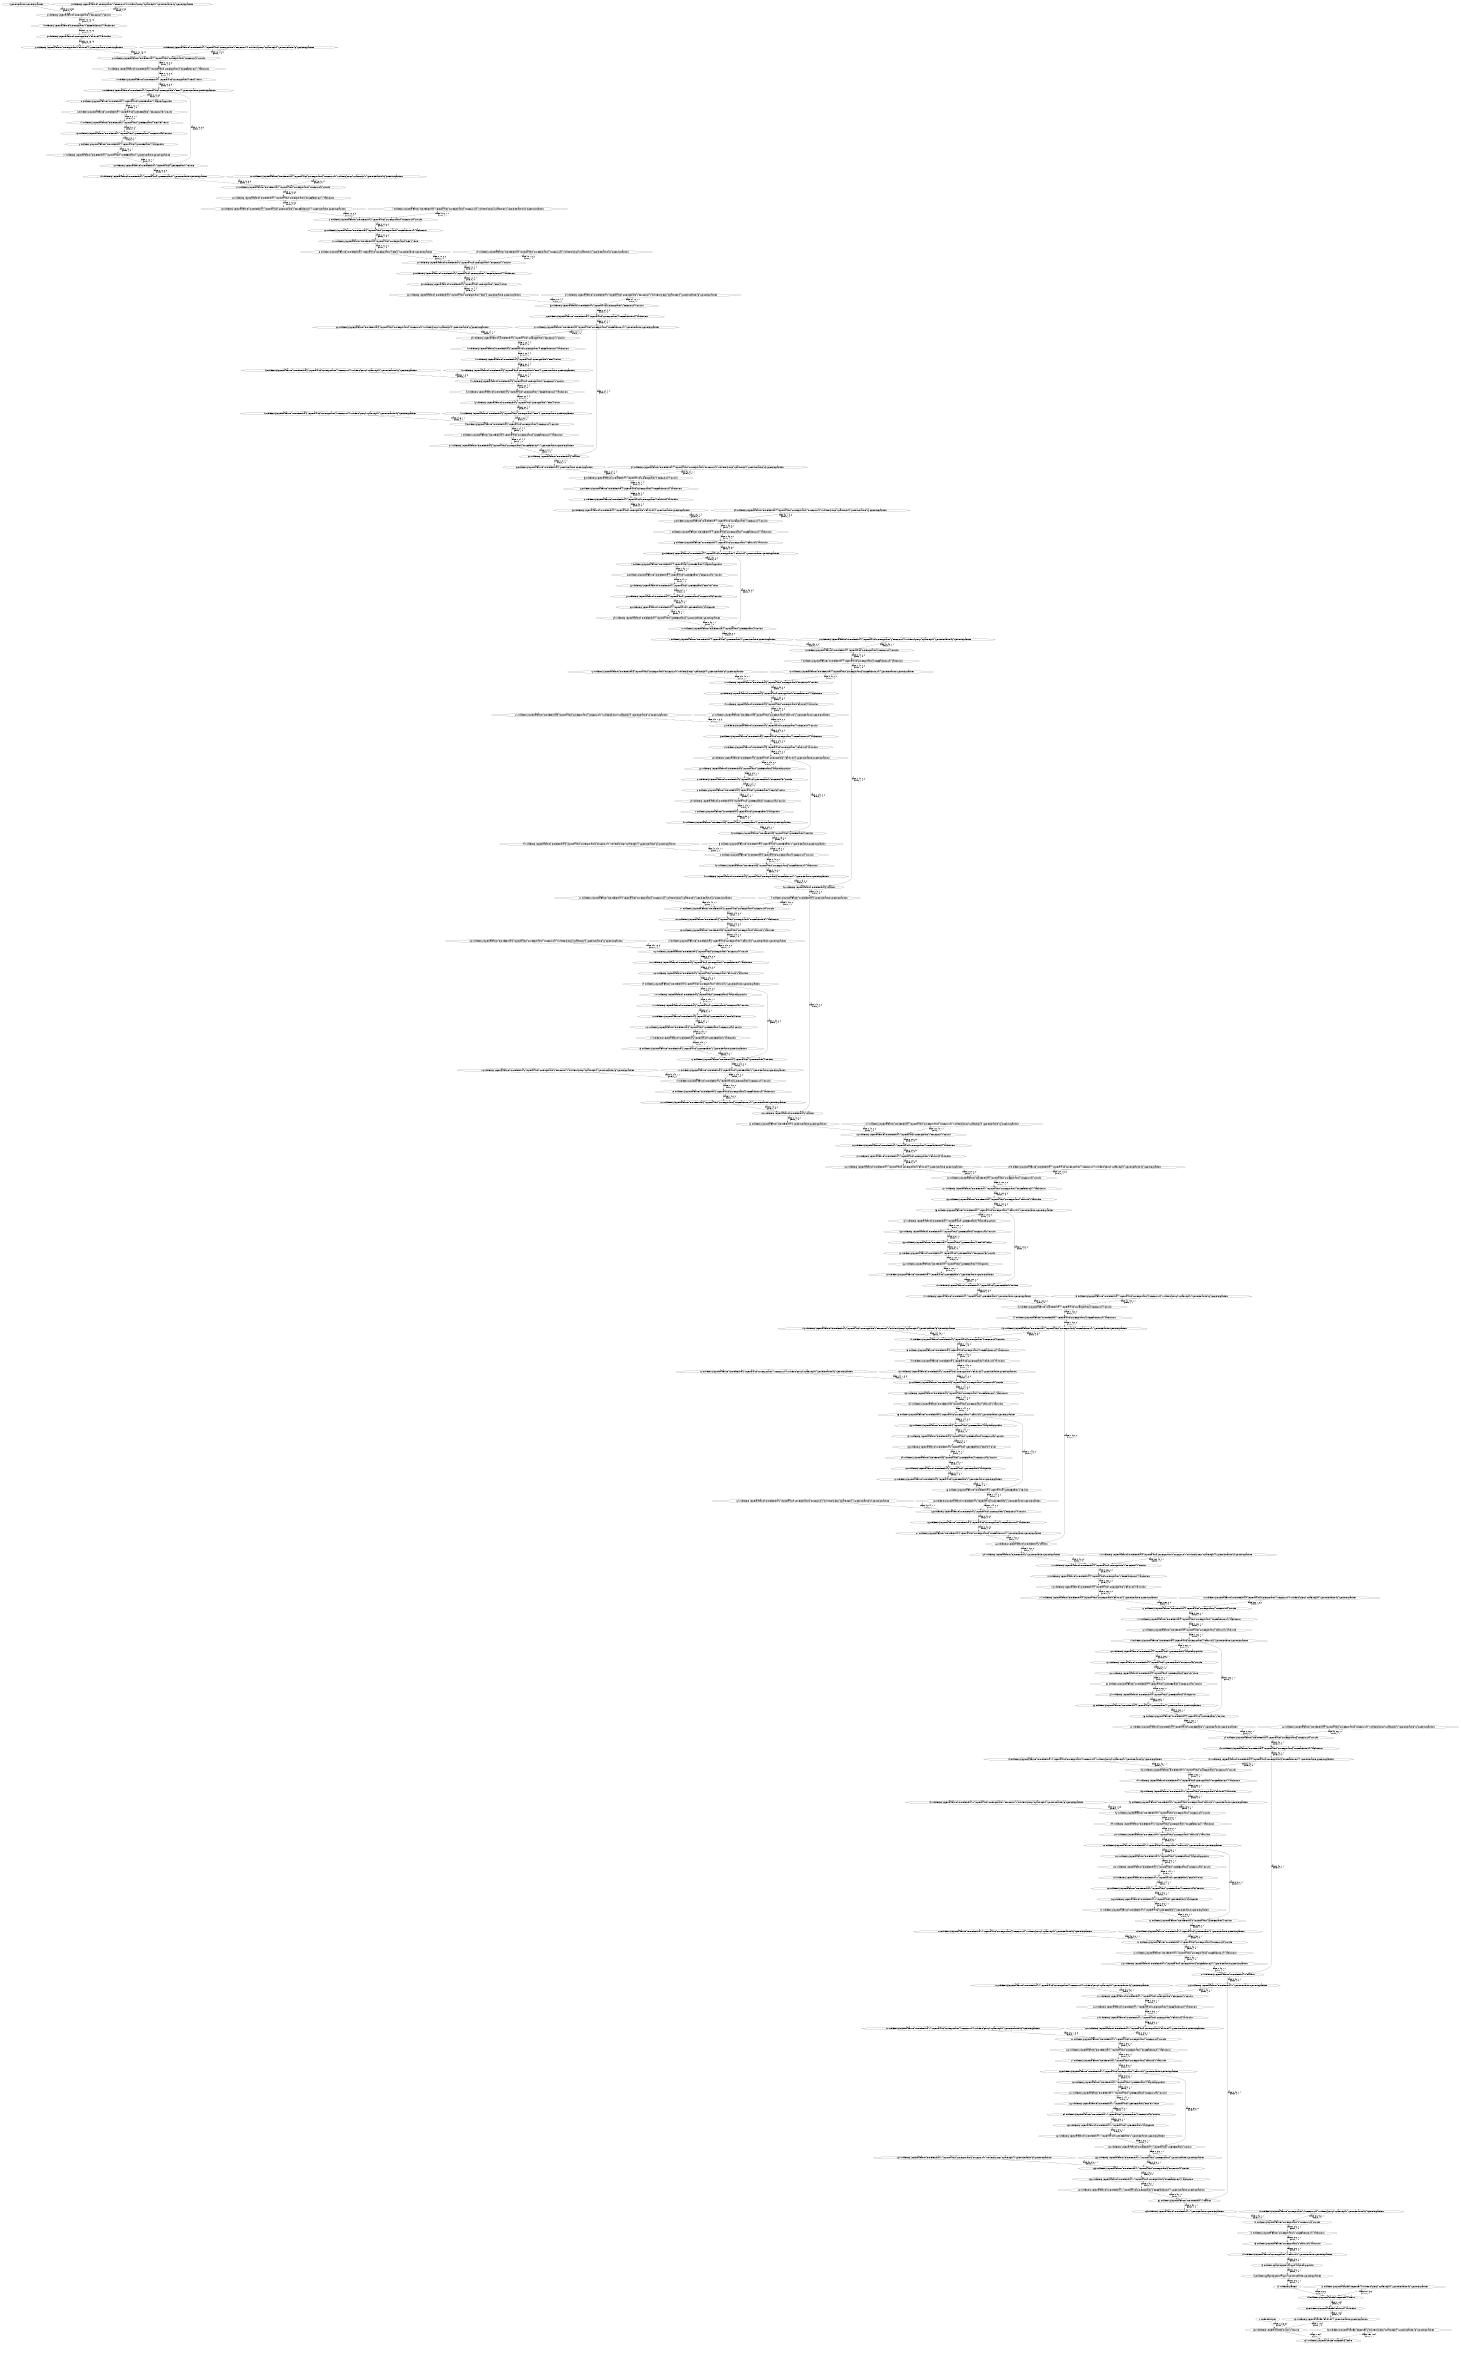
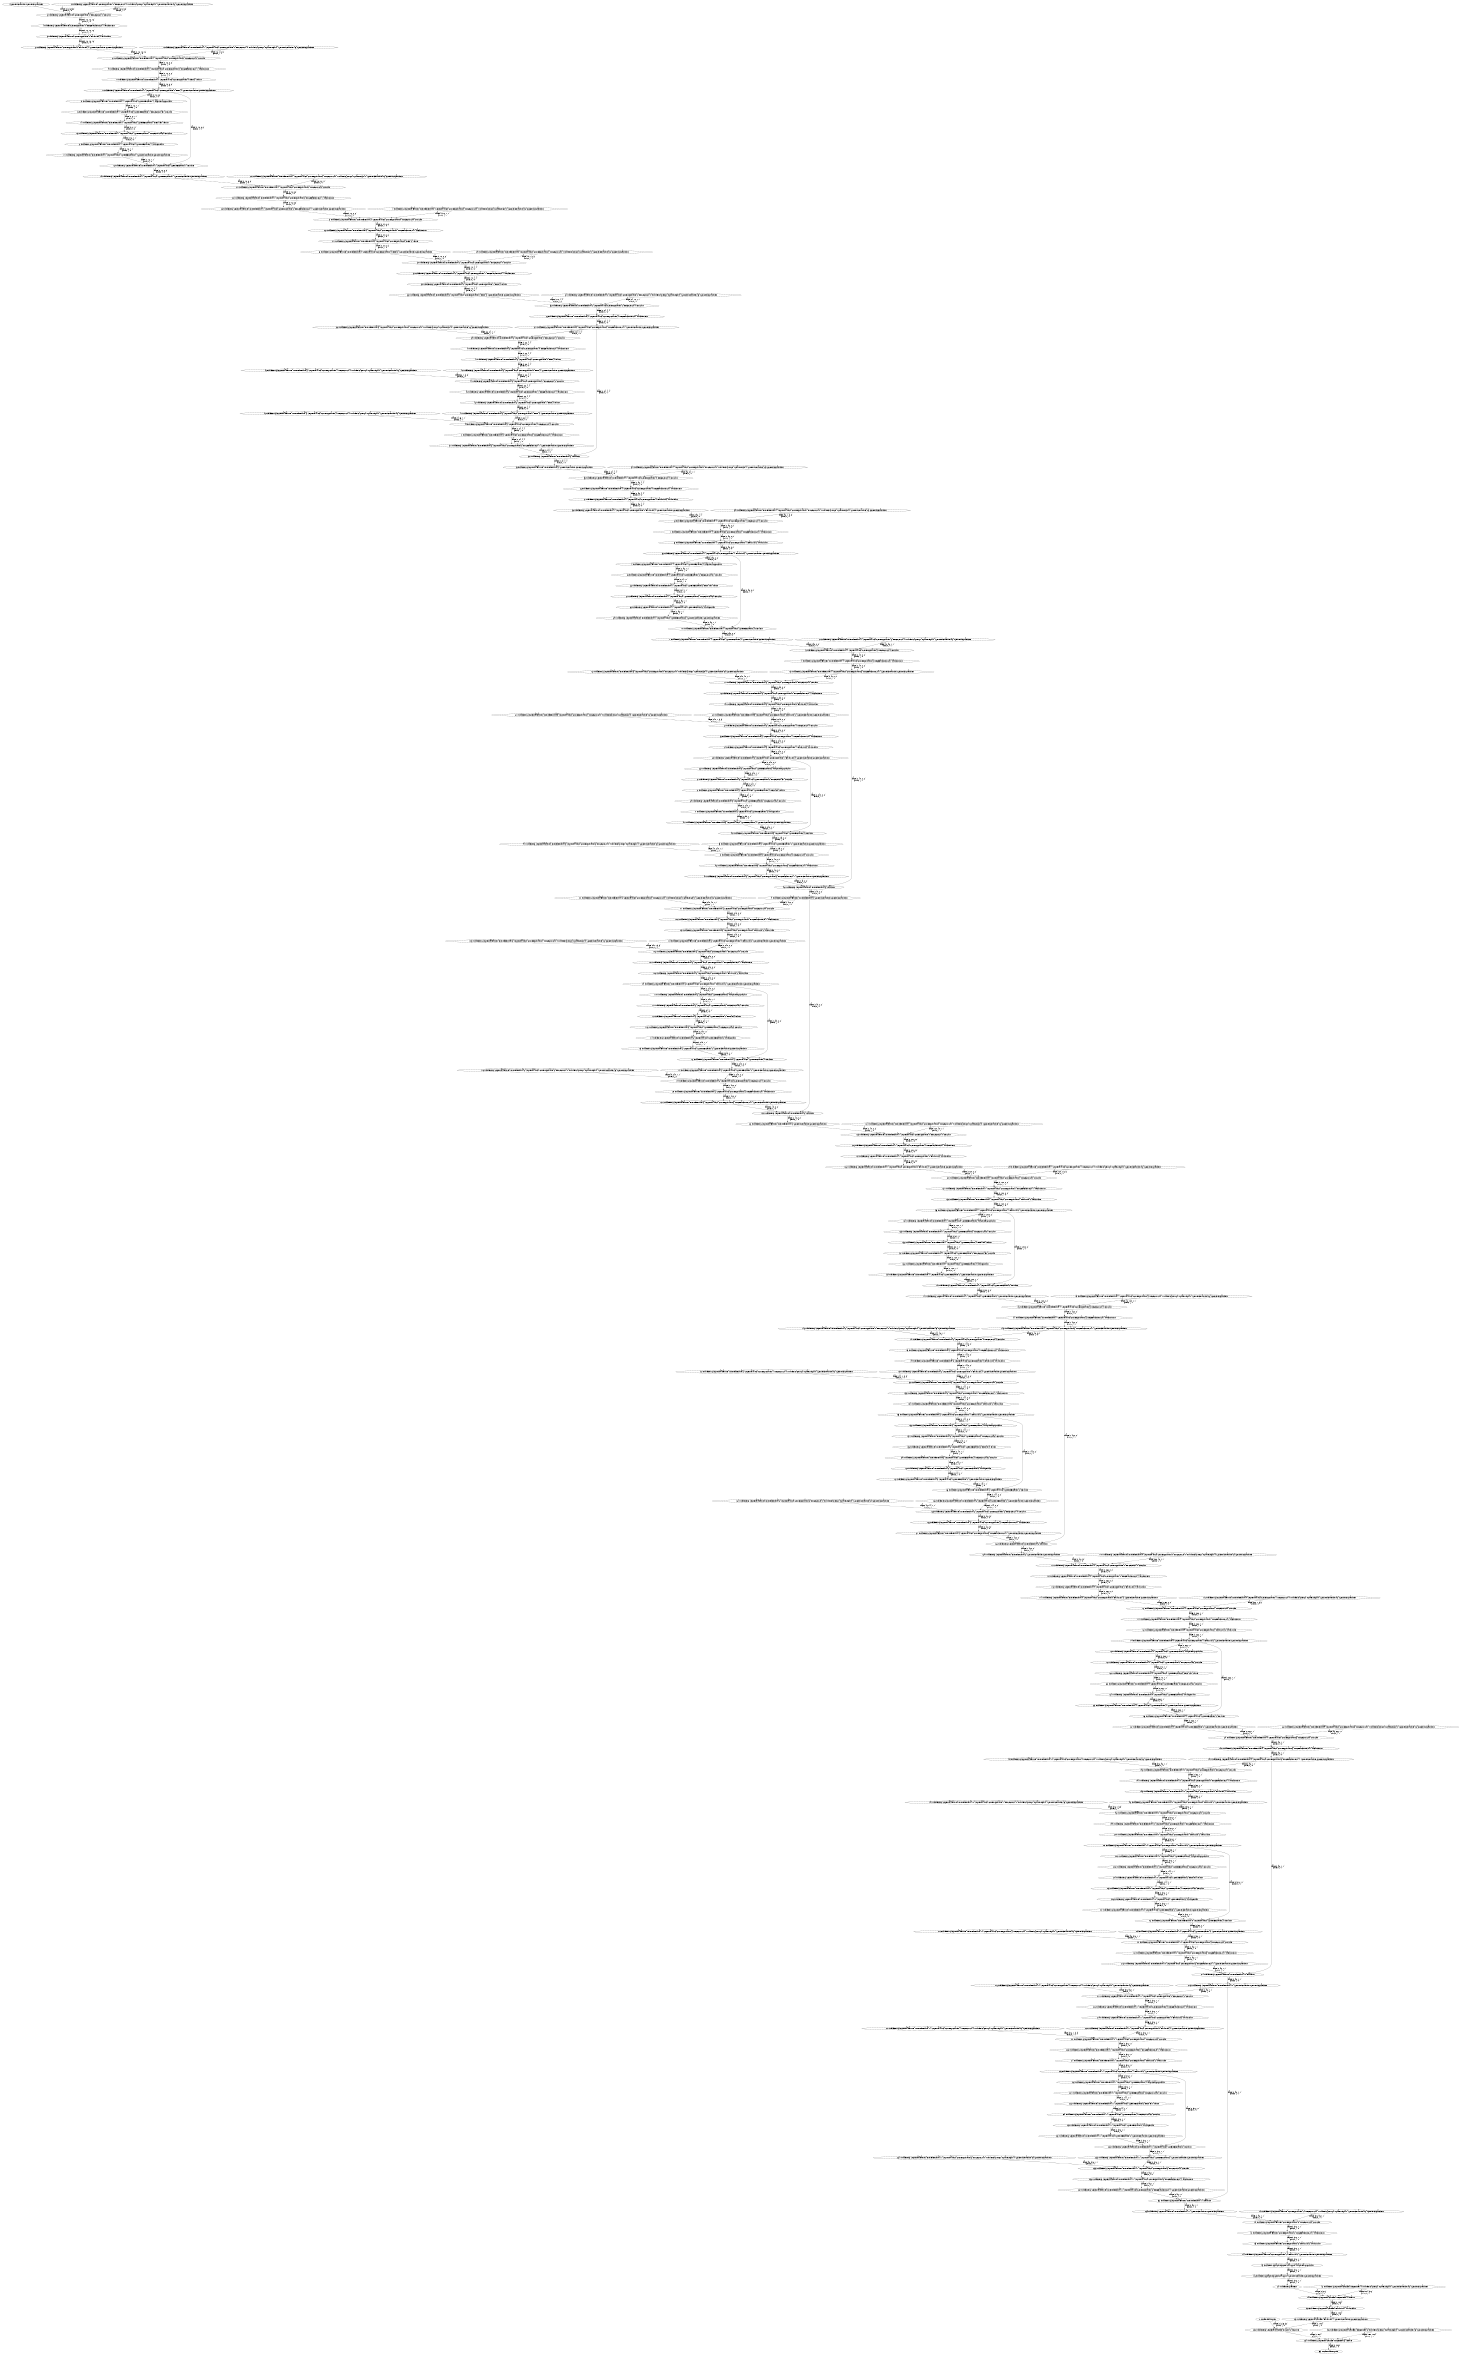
node "255 /nncf_model_output_0": added
